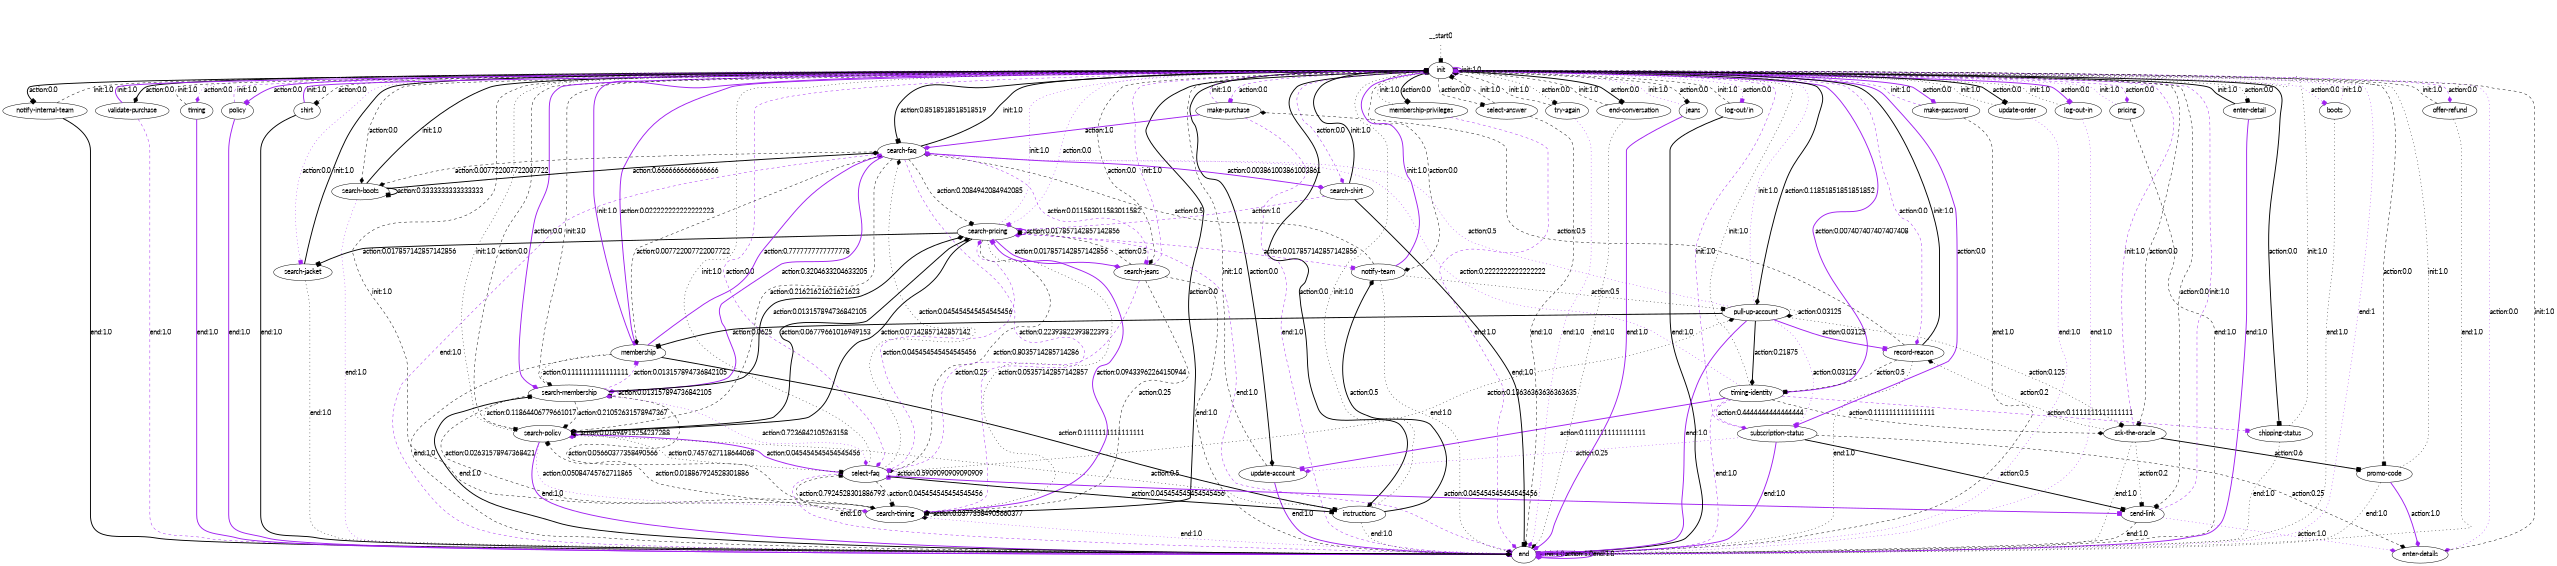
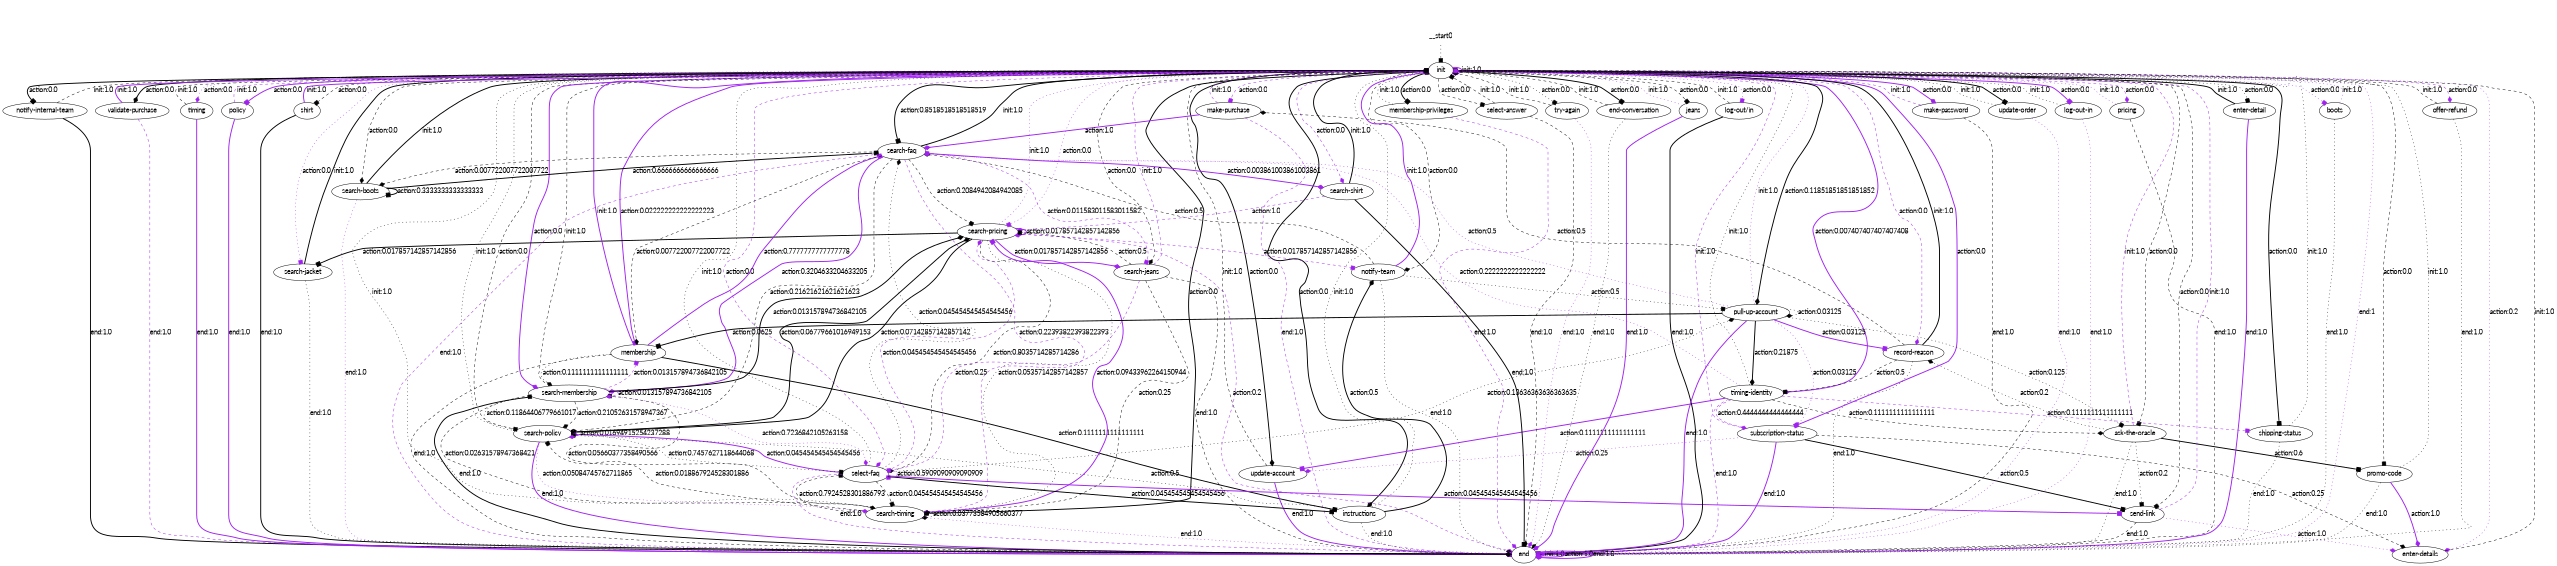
edge "search-timing" -> "init": style dashed -> dotted
edge "search-boots" -> "search-faq": arrowhead diamond -> box
edge "timing-identity" -> "search-faq": arrowhead diamond -> box
edge "search-membership" -> "init": label "init:3.0" -> "init:1.0"
edge "init" -> "enter-details": label "action:0.0" -> "action:0.2"
edge "search-pricing" -> "end": label "end:1.0" -> "action:0.2"
